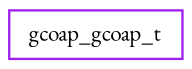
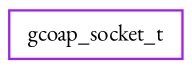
node "gcoap_gcoap_t": label "gcoap_gcoap_t" -> "gcoap_socket_t"
